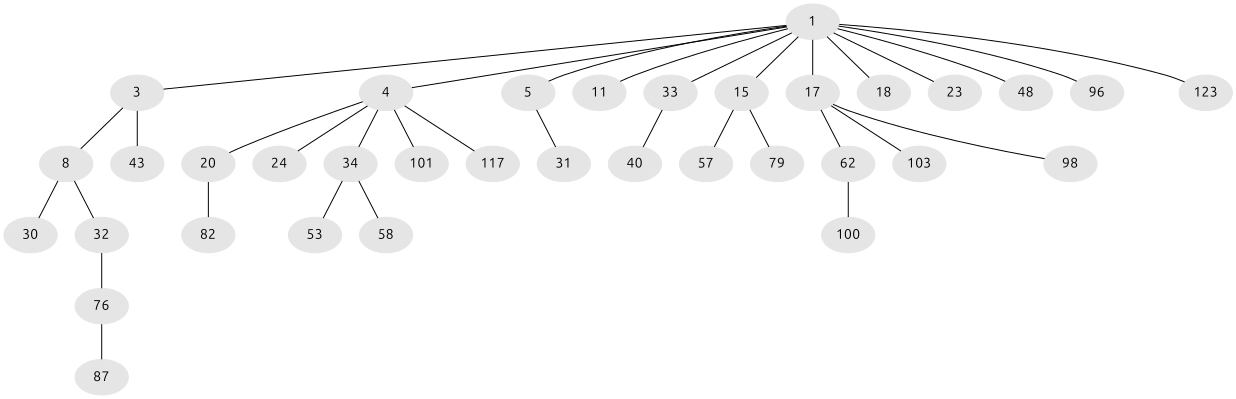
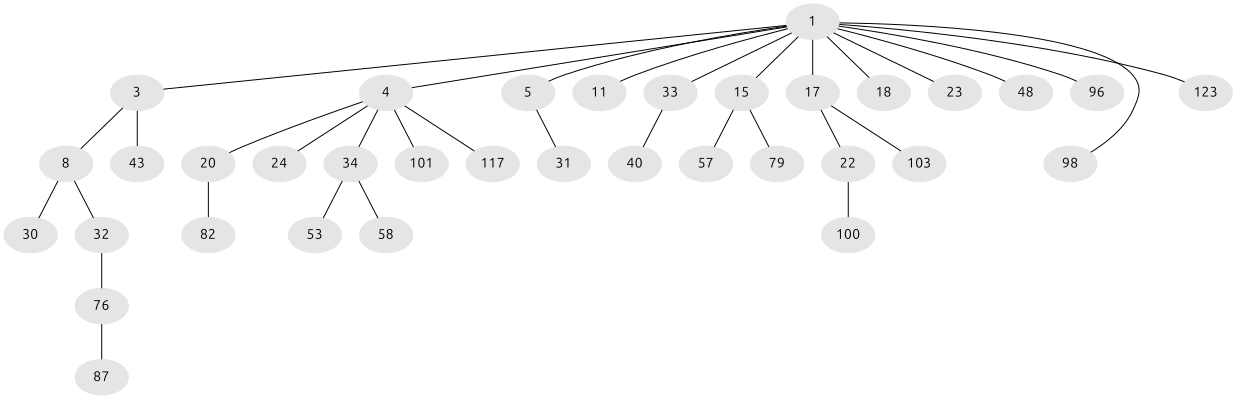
edge "17" -- "98": now "1" -- "98"
node "62": label "62" -> "22"
